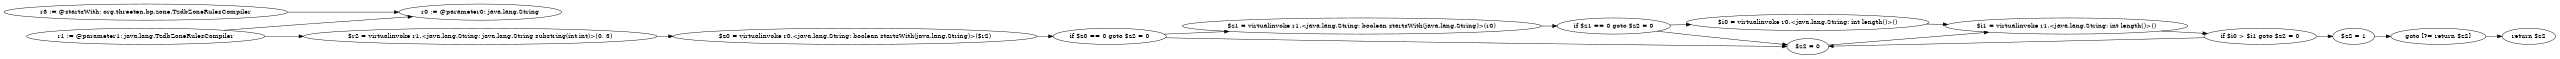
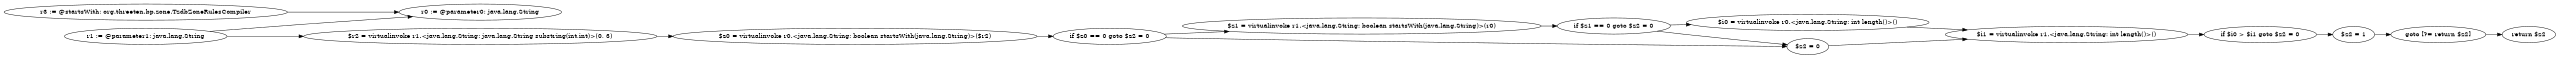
node "r1 := @parameter1: java.lang.TzdbZoneRulesCompiler": label "r1 := @parameter1: java.lang.TzdbZoneRulesCompiler" -> "r1 := @parameter1: java.lang.String"
edge "if $i0 > $i1 goto $z2 = 0" -> "$z2 = 0": removed
